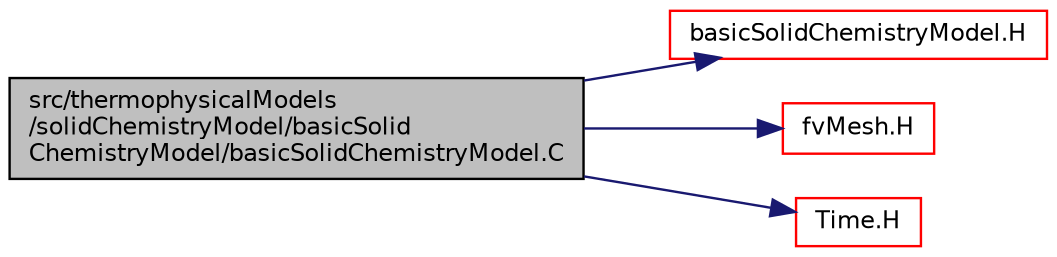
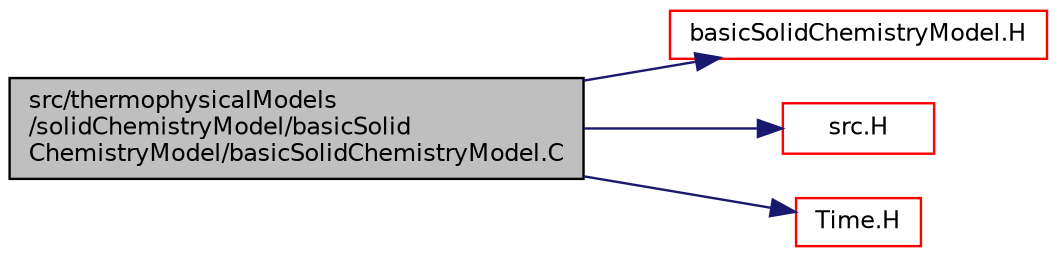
node "fvMesh.H": label "fvMesh.H" -> "src.H"
